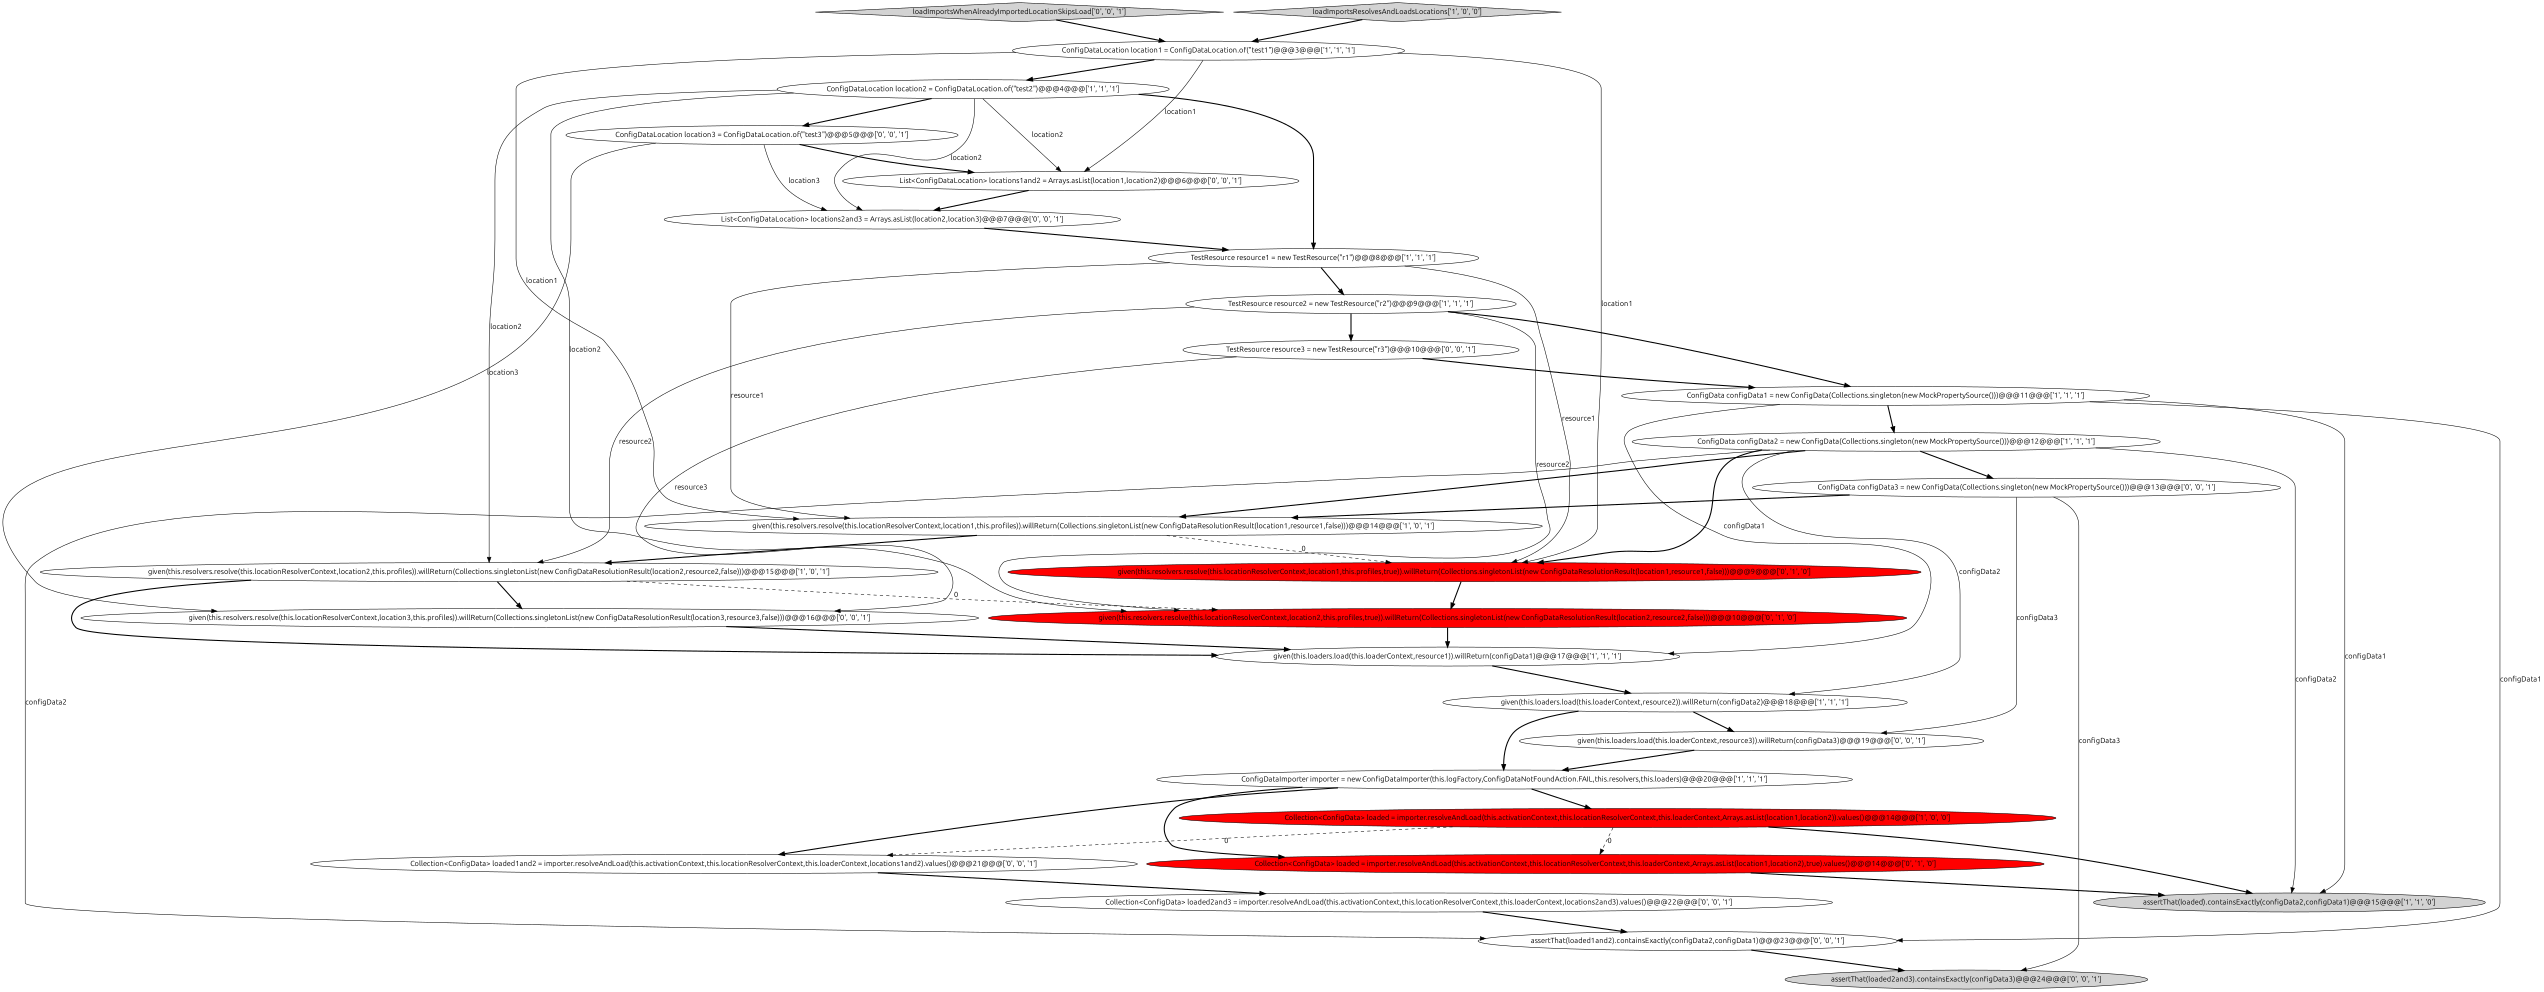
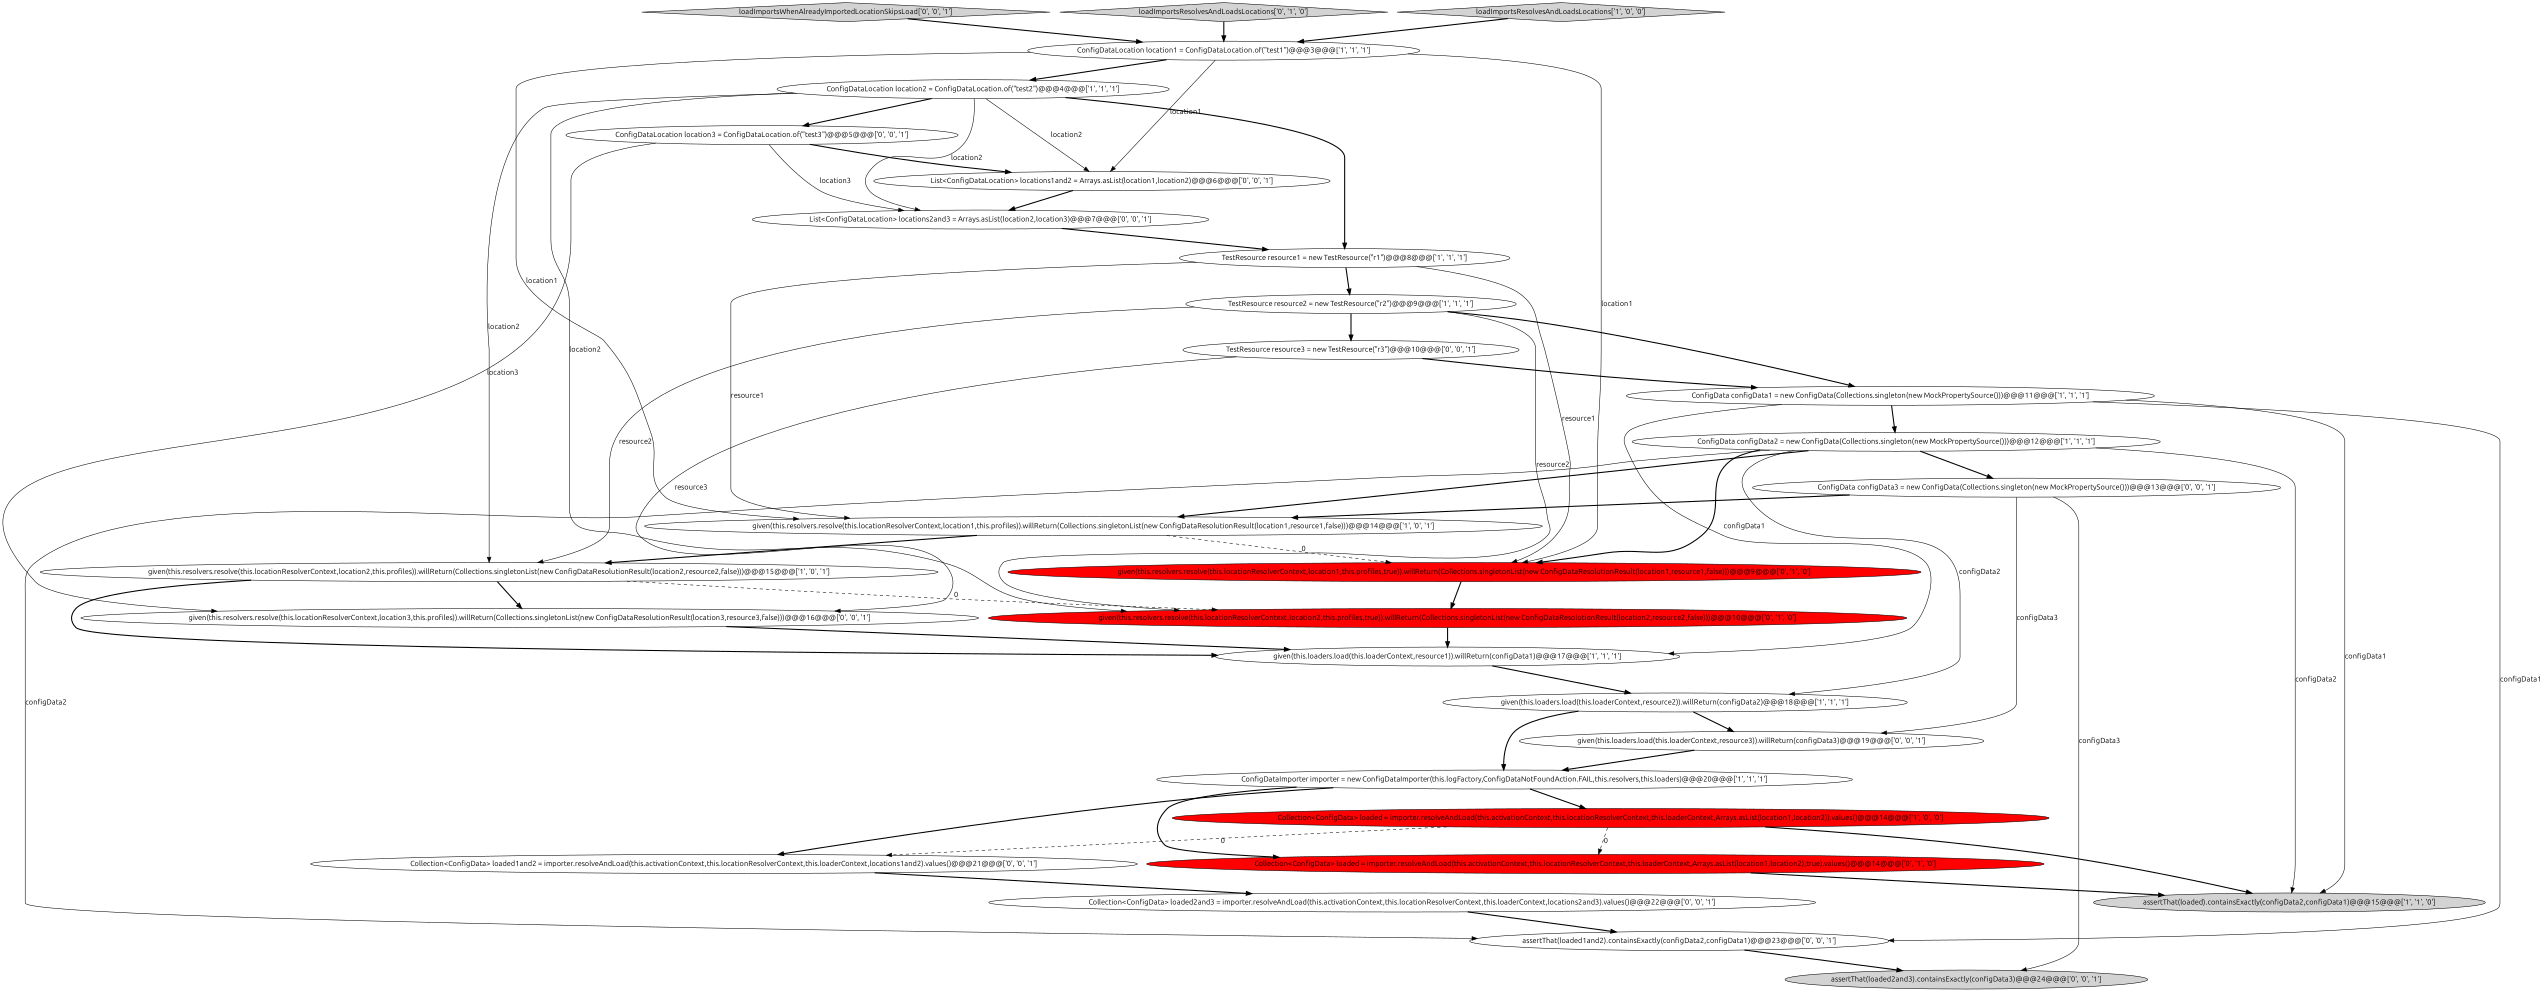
node "loadImportsResolvesAndLoadsLocations['0', '1', '0']": added
